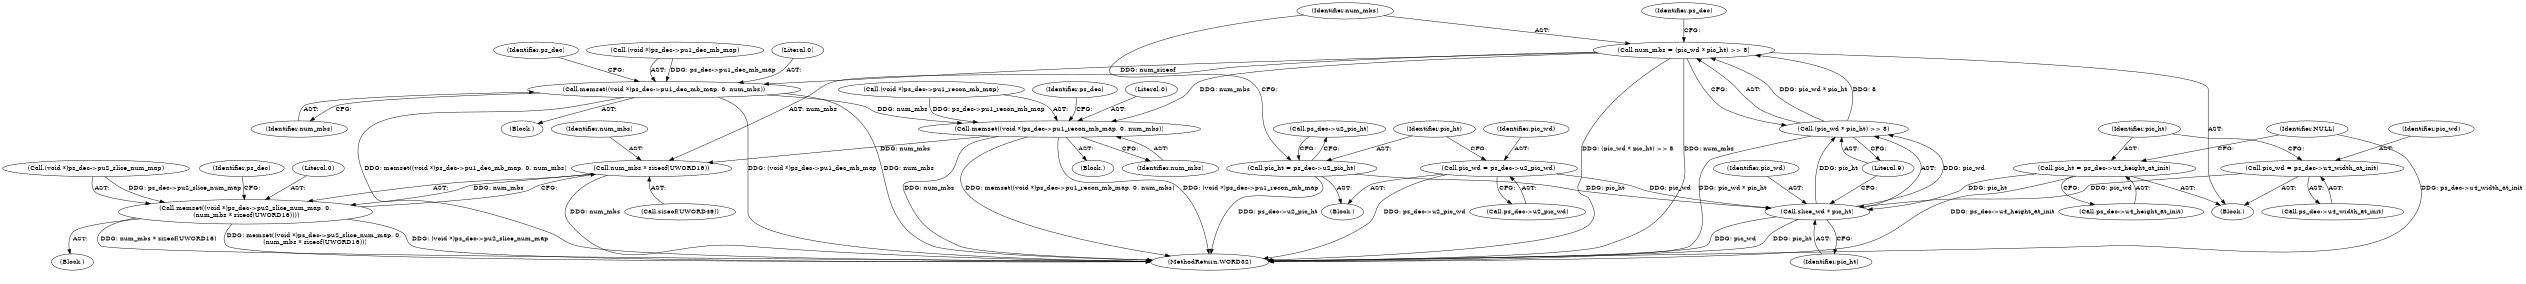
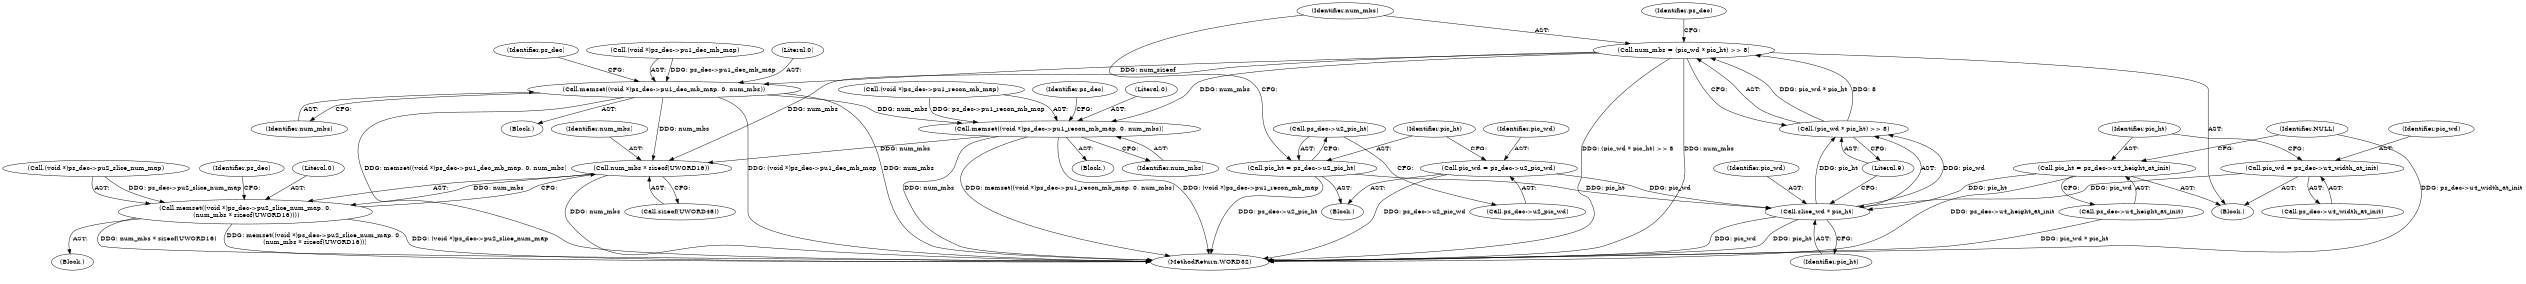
edge "(Call,num_mbs = (pic_wd * pic_ht) >> 8)" -> "(Call,num_mbs * sizeof(UWORD16))": label "AST: num_mbs" -> "DDG: num_mbs"
edge "(Call,memset((void *)ps_dec->pu1_dec_mb_map, 0, num_mbs))" -> "(Call,num_mbs * sizeof(UWORD16))": added, label "DDG: num_mbs"
edge "(Call,ps_dec->u2_pic_ht)" -> "(Call,pic_ht = ps_dec->u2_pic_ht)": label "CFG: " -> "AST: "
edge "(Call,num_mbs * sizeof(UWORD16))" -> "(Call,sizeof(UWORD46))": added, label "CFG:"
edge "(Call,pic_wd = ps_dec->u2_pic_wd)" -> "(Call,ps_dec->u2_pic_wd)": now "(Call,ps_dec->u2_pic_ht)" -> "(Call,ps_dec->u2_pic_wd)"
edge "(Call,(pic_wd * pic_ht) >> 8)" -> "(MethodReturn,WORD32)": now "(Call,ps_dec->u4_height_at_init)" -> "(MethodReturn,WORD32)"
